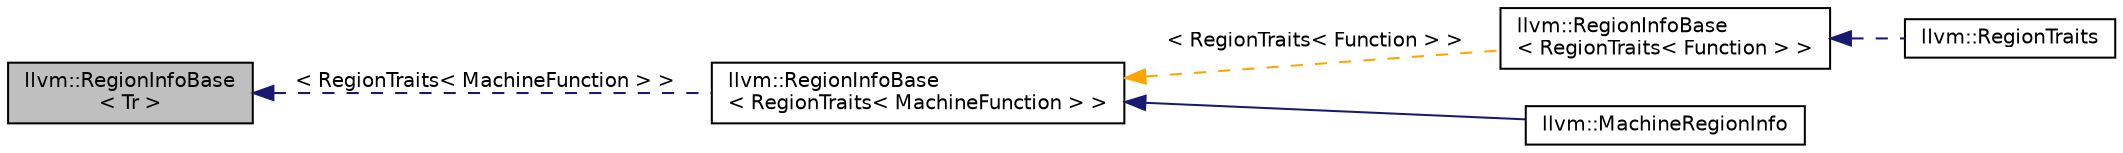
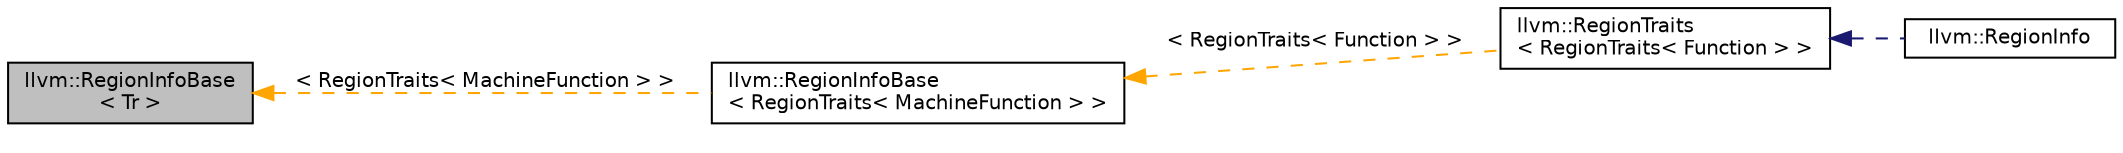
node "llvm::RegionInfoBase < RegionTraits< Function > >": label "llvm::RegionInfoBase < RegionTraits< Function > >" -> "llvm::RegionTraits < RegionTraits< Function > >"
node "llvm::RegionTraits": label "llvm::RegionTraits" -> "llvm::RegionInfo"
edge "llvm::RegionInfoBase < RegionTraits< MachineFunction > >" -> "llvm::RegionInfoBase < Tr >": color midnightblue -> orange
node "llvm::MachineRegionInfo": removed
